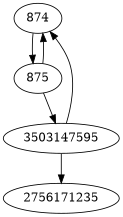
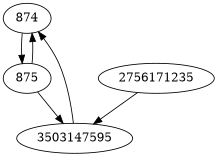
edge "3503147595" -> "2756171235": reversed
